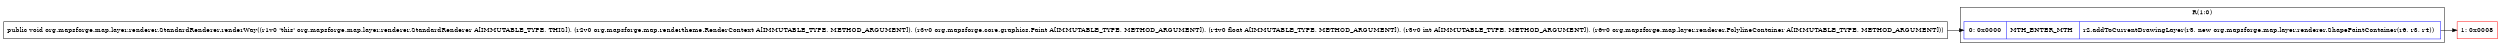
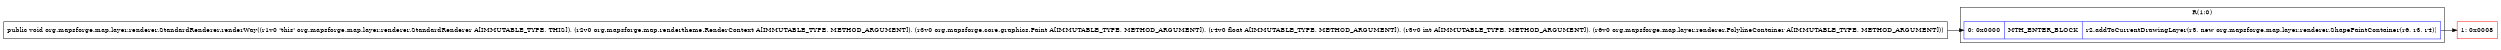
node "0: 0x0000": text "MTH_ENTER_MTH" -> "MTH_ENTER_BLOCK"
